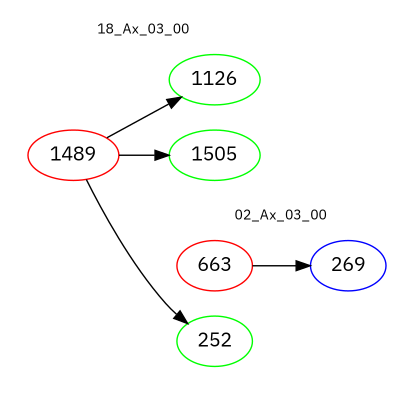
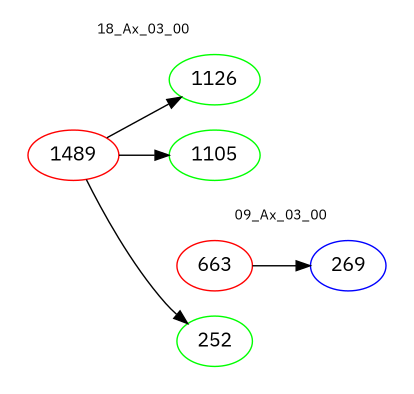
node "1505": label "1505" -> "1105"
cluster "02_Ax_03_00": label "02_Ax_03_00" -> "09_Ax_03_00"
